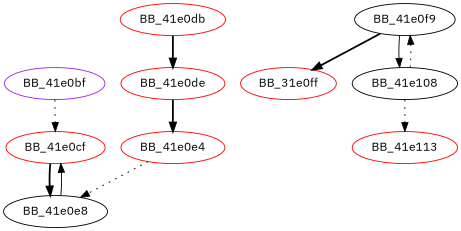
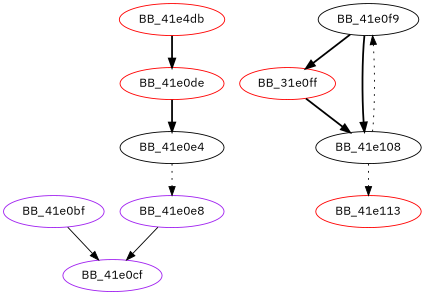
node "BB_41e0db": label "BB_41e0db" -> "BB_41e4db"
edge "BB_41e0f9" -> "BB_41e108": style solid -> bold
edge "BB_41e0bf" -> "BB_41e0cf": style dotted -> solid
edge "BB_31e0ff" -> "BB_41e108": added
node "BB_41e0cf": color red -> purple
node "BB_41e0e4": color red -> black
edge "BB_41e0cf" -> "BB_41e0e8": removed
node "BB_41e0e8": color black -> purple
